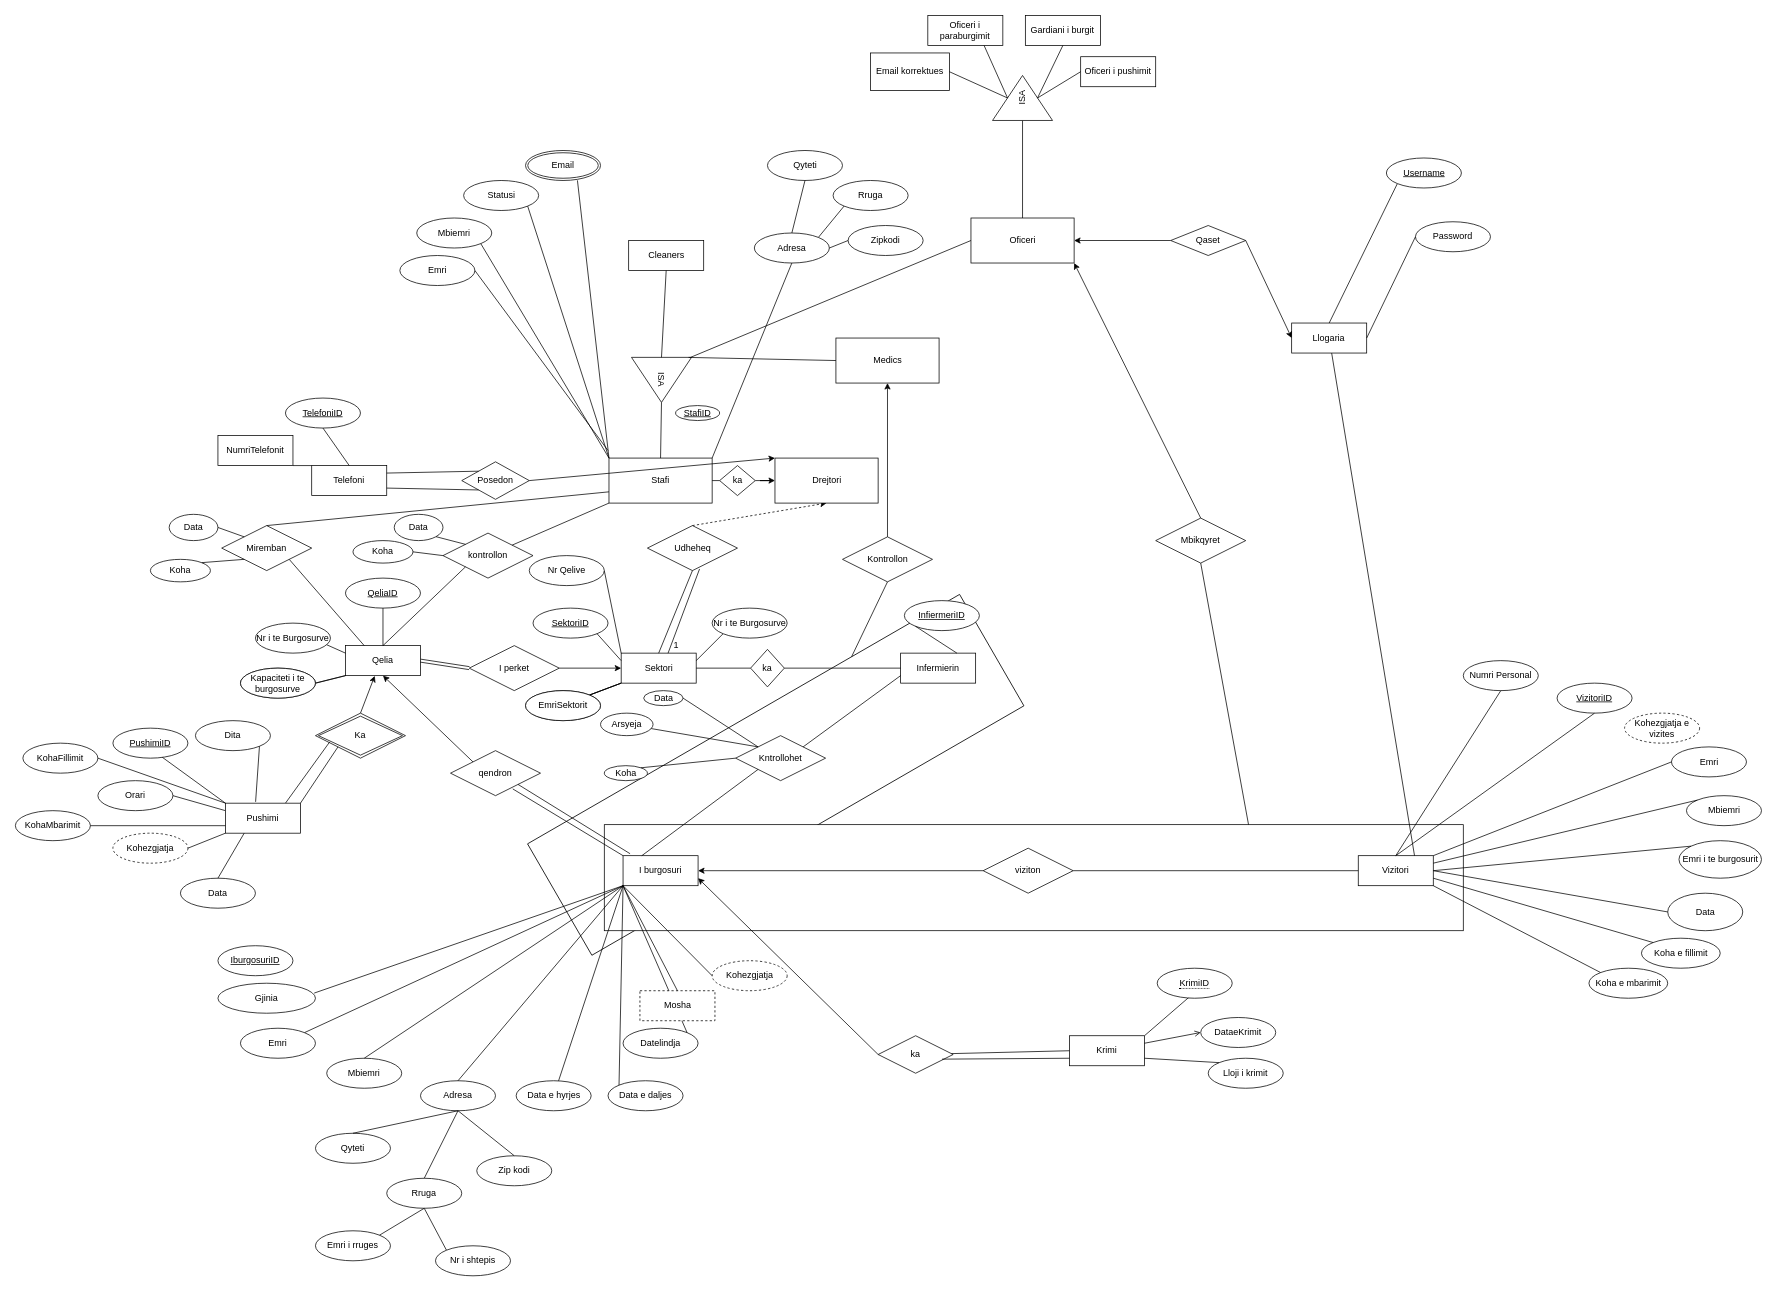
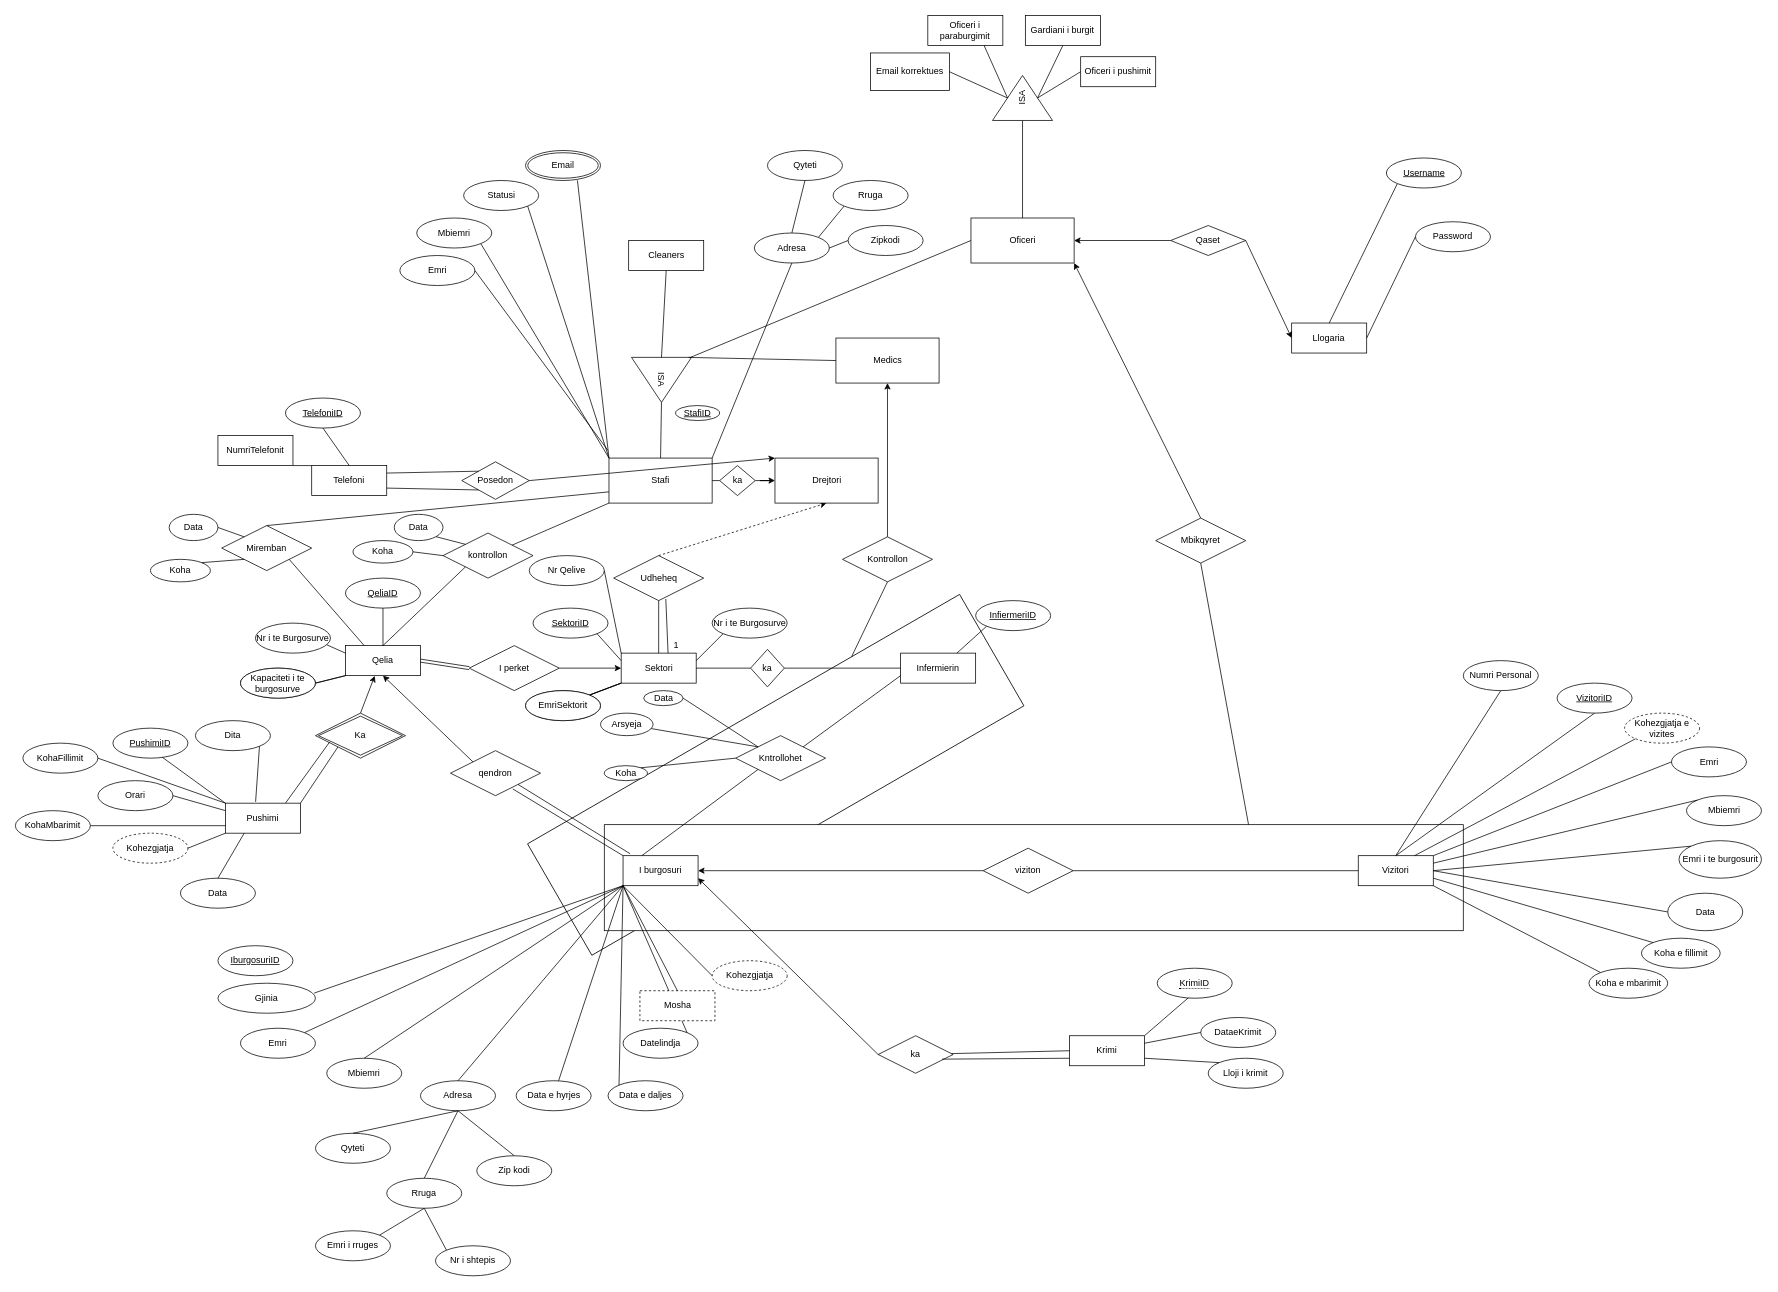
node "Udheheq": moved (692, 548) -> (659, 578)
edge "Llogaria" -- "Vizitori": now "Kohezgjatja e vizites" -- "Vizitori"
node "InfiermeriID": moved (942, 615) -> (1013, 615)
edge "Krimi" -> "DataeKrimit": arrowhead open -> none
